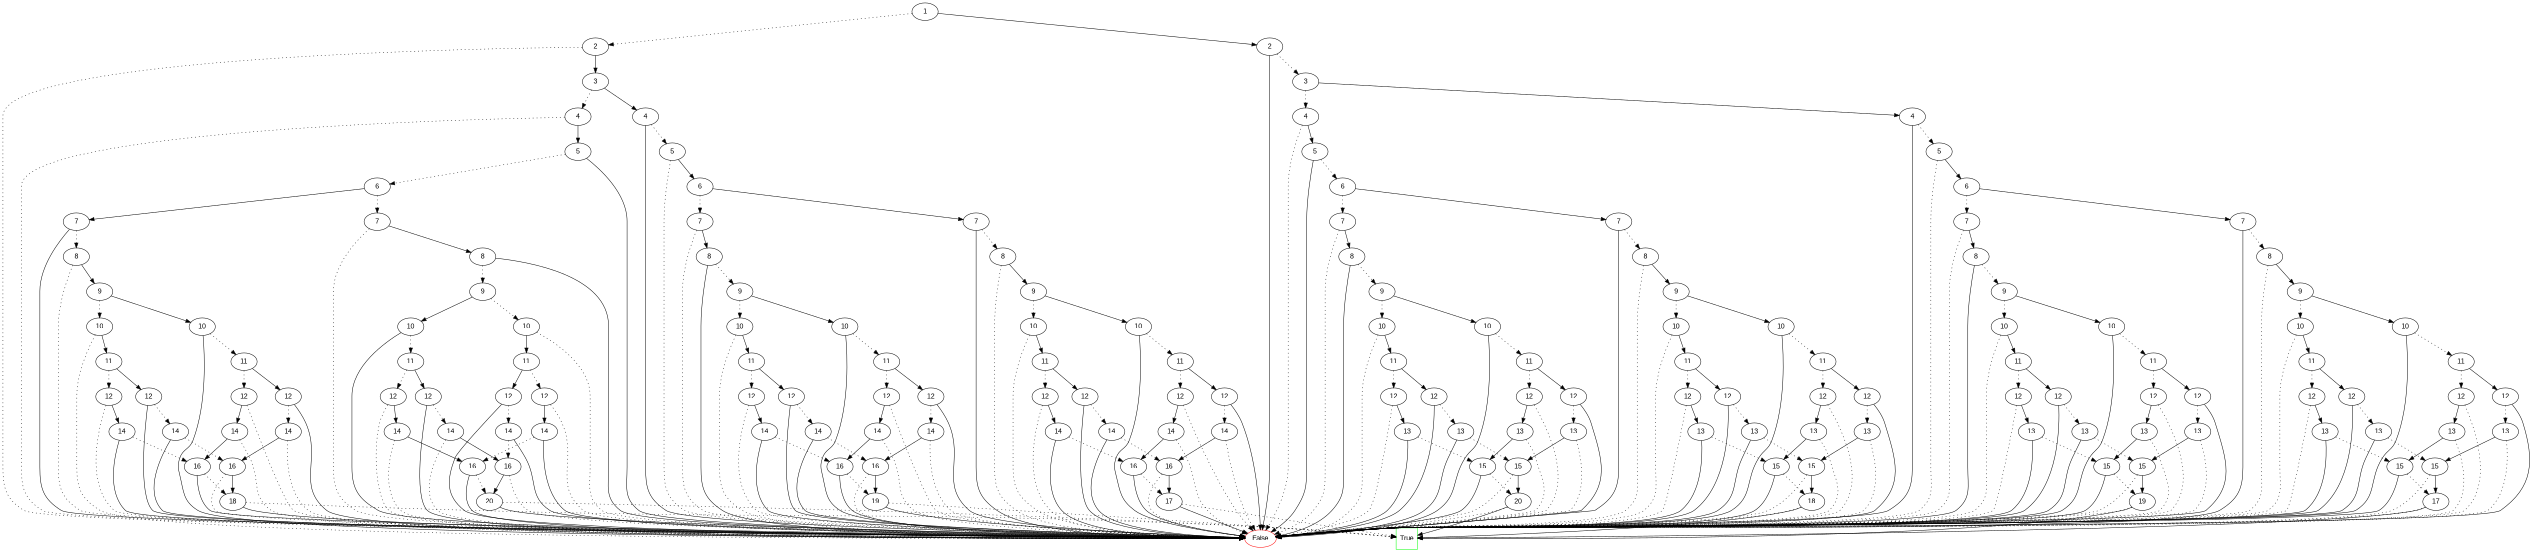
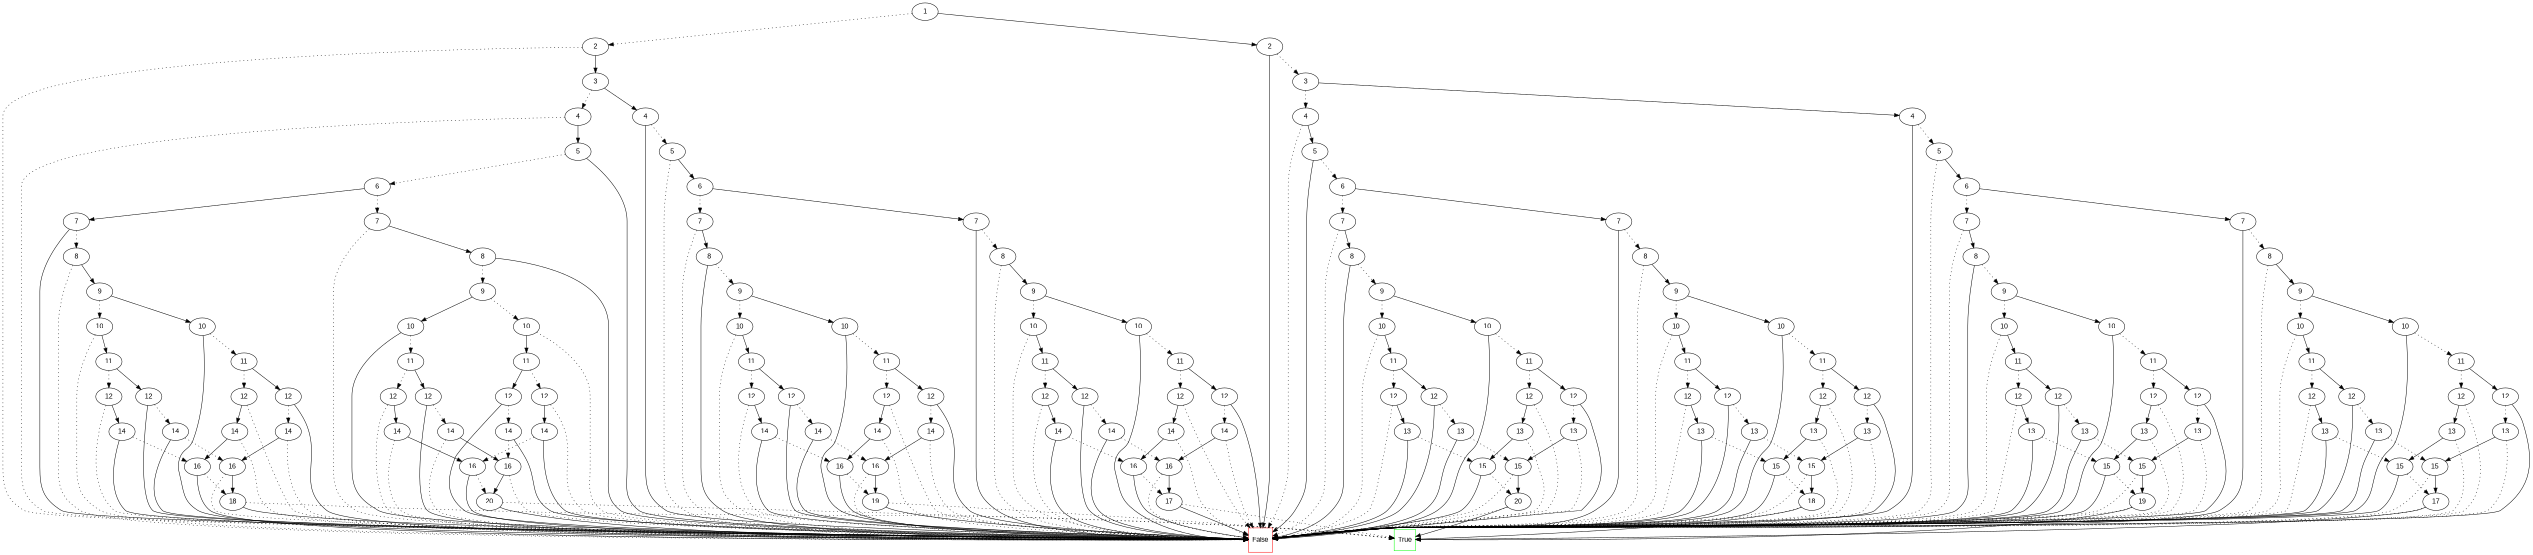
node "False": shape ellipse -> square
